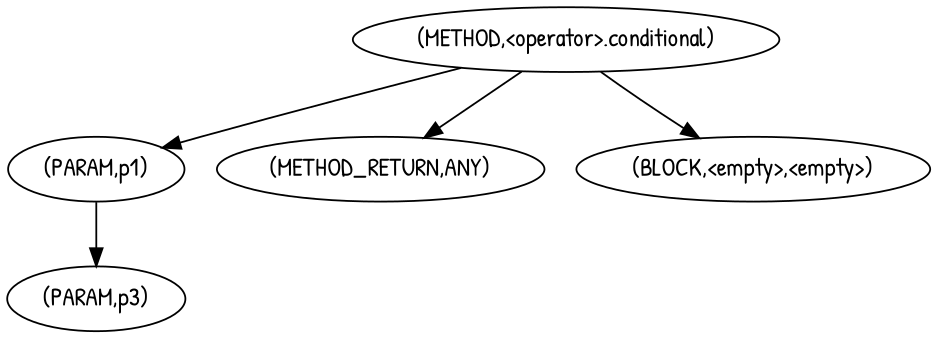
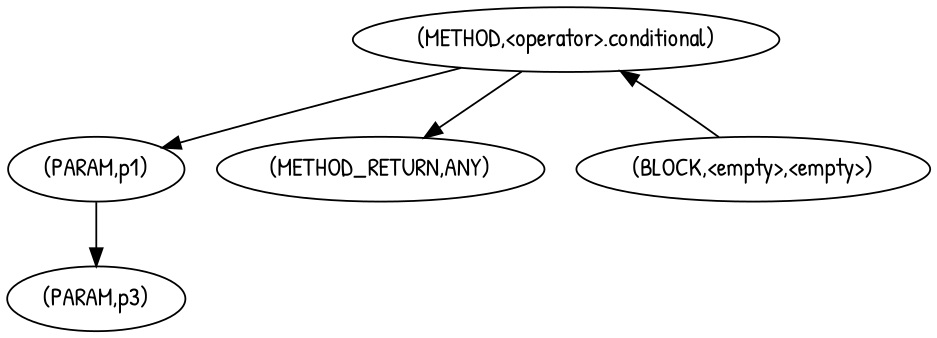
edge "(METHOD,<operator>.conditional)" -> "(BLOCK,<empty>,<empty>)": reversed
